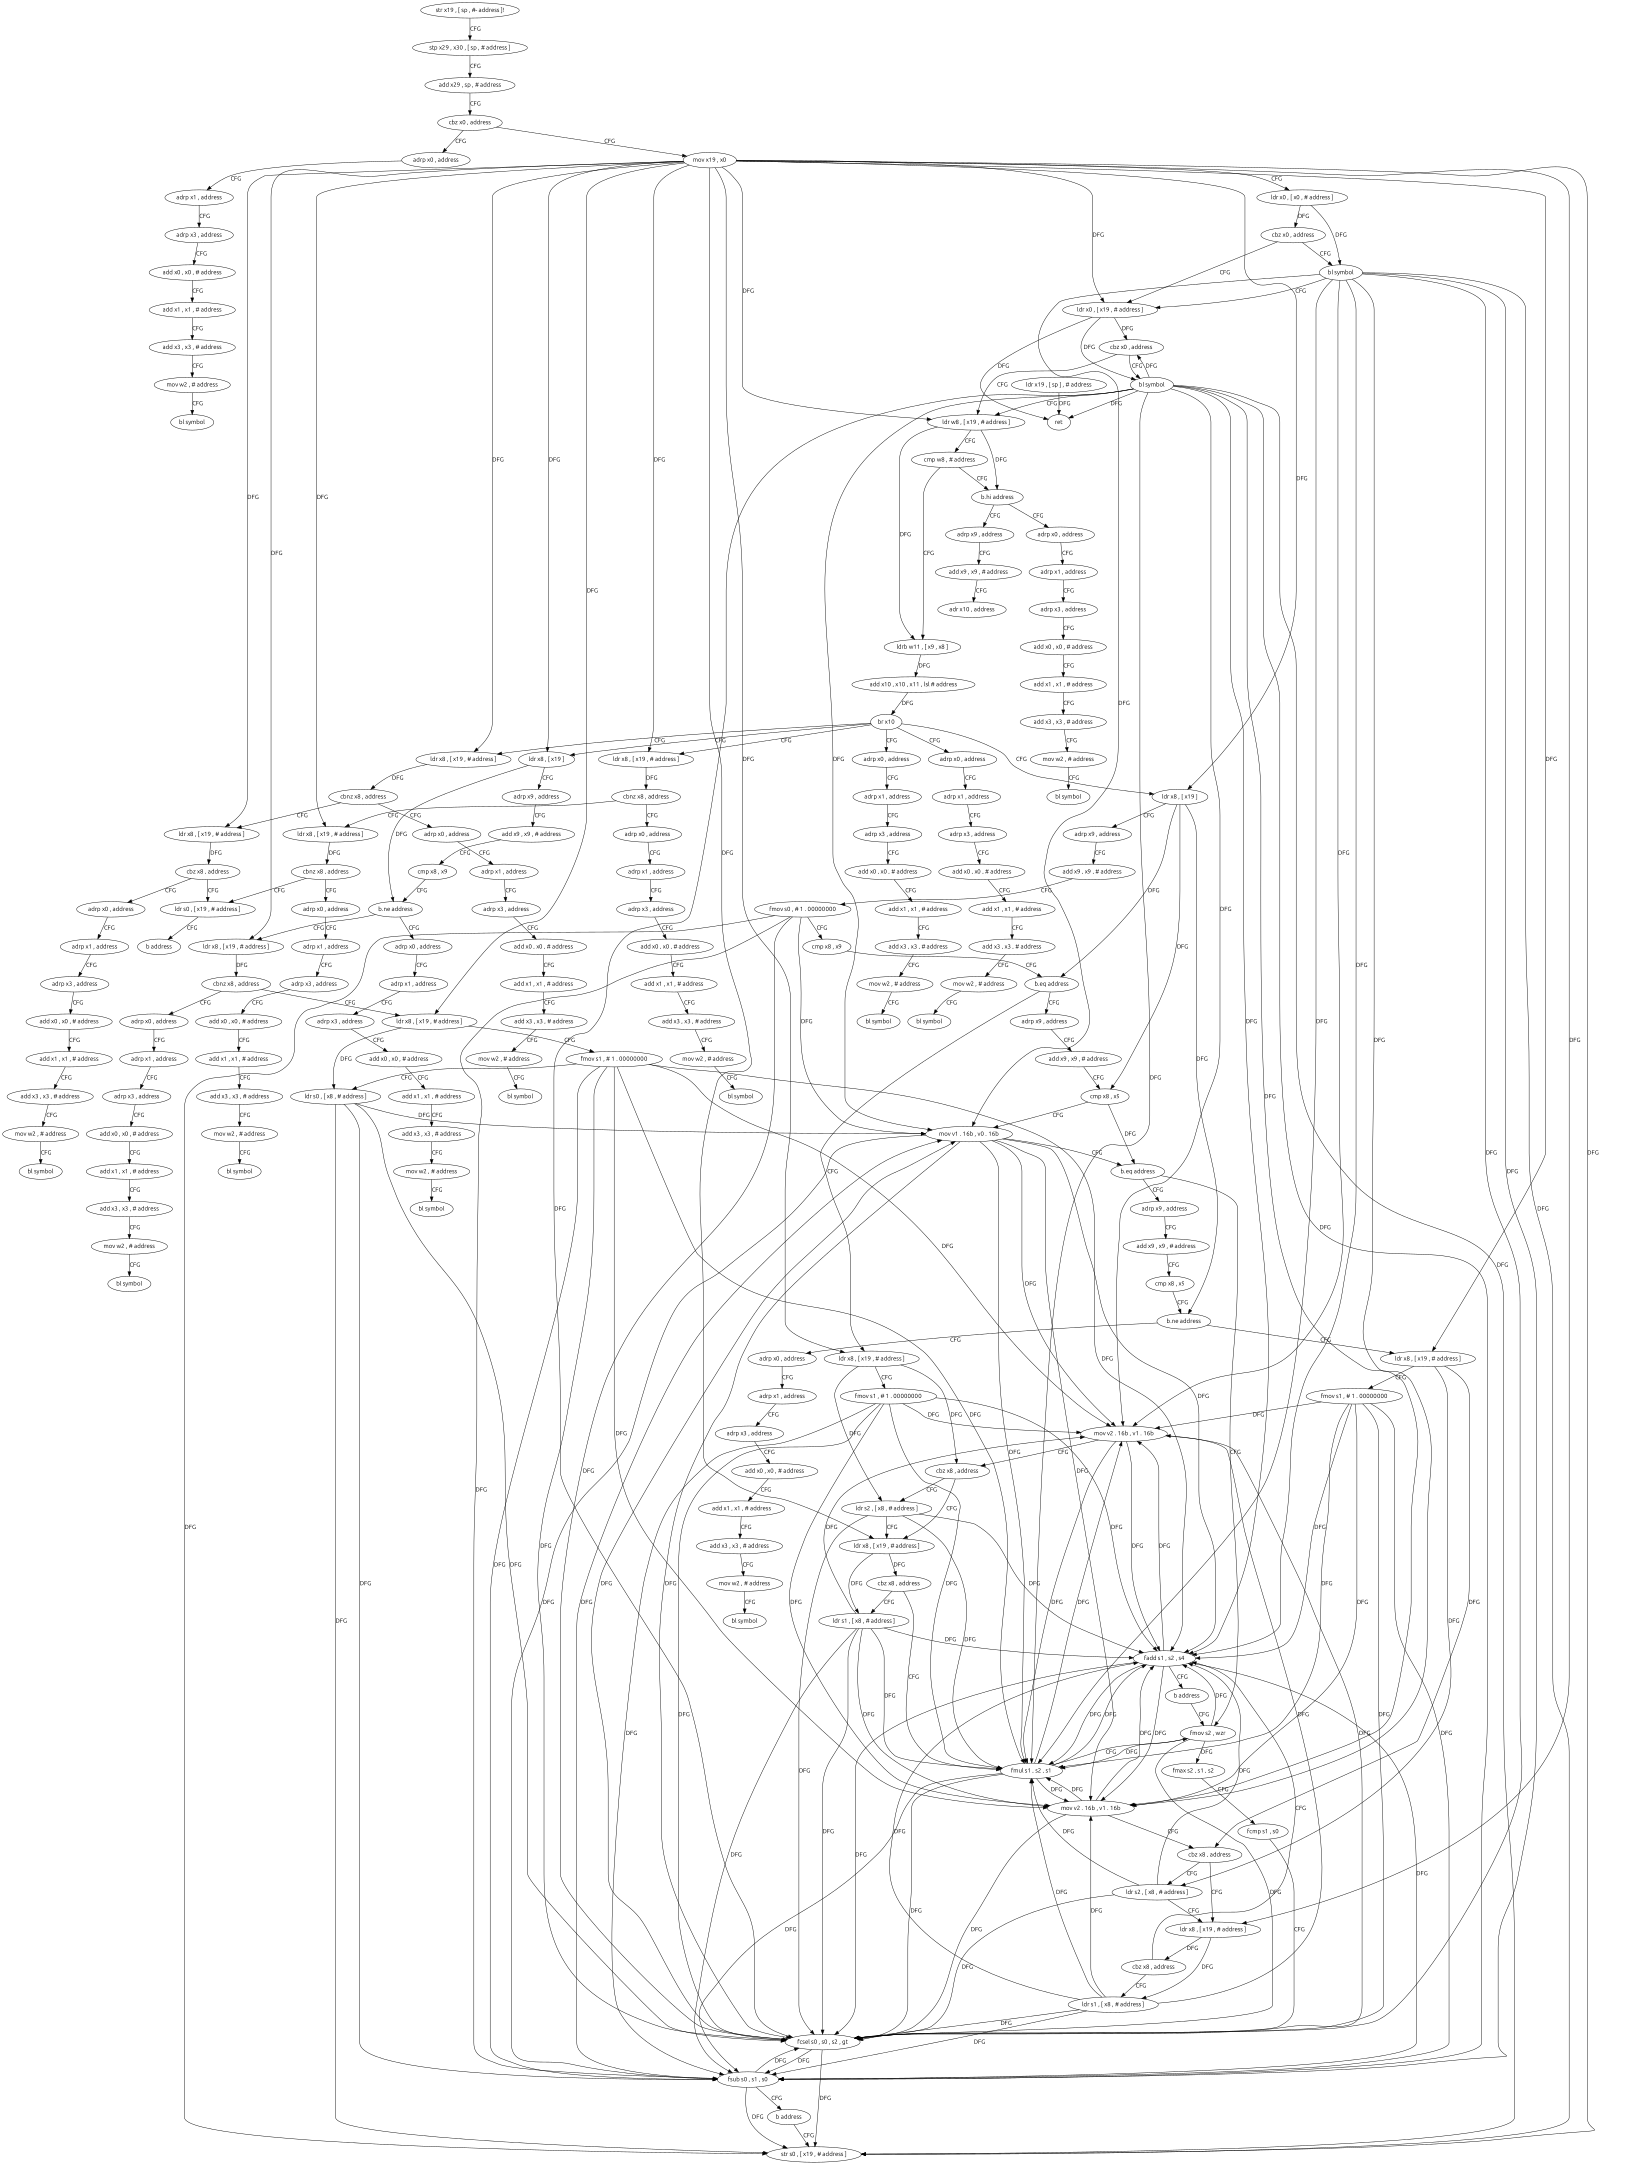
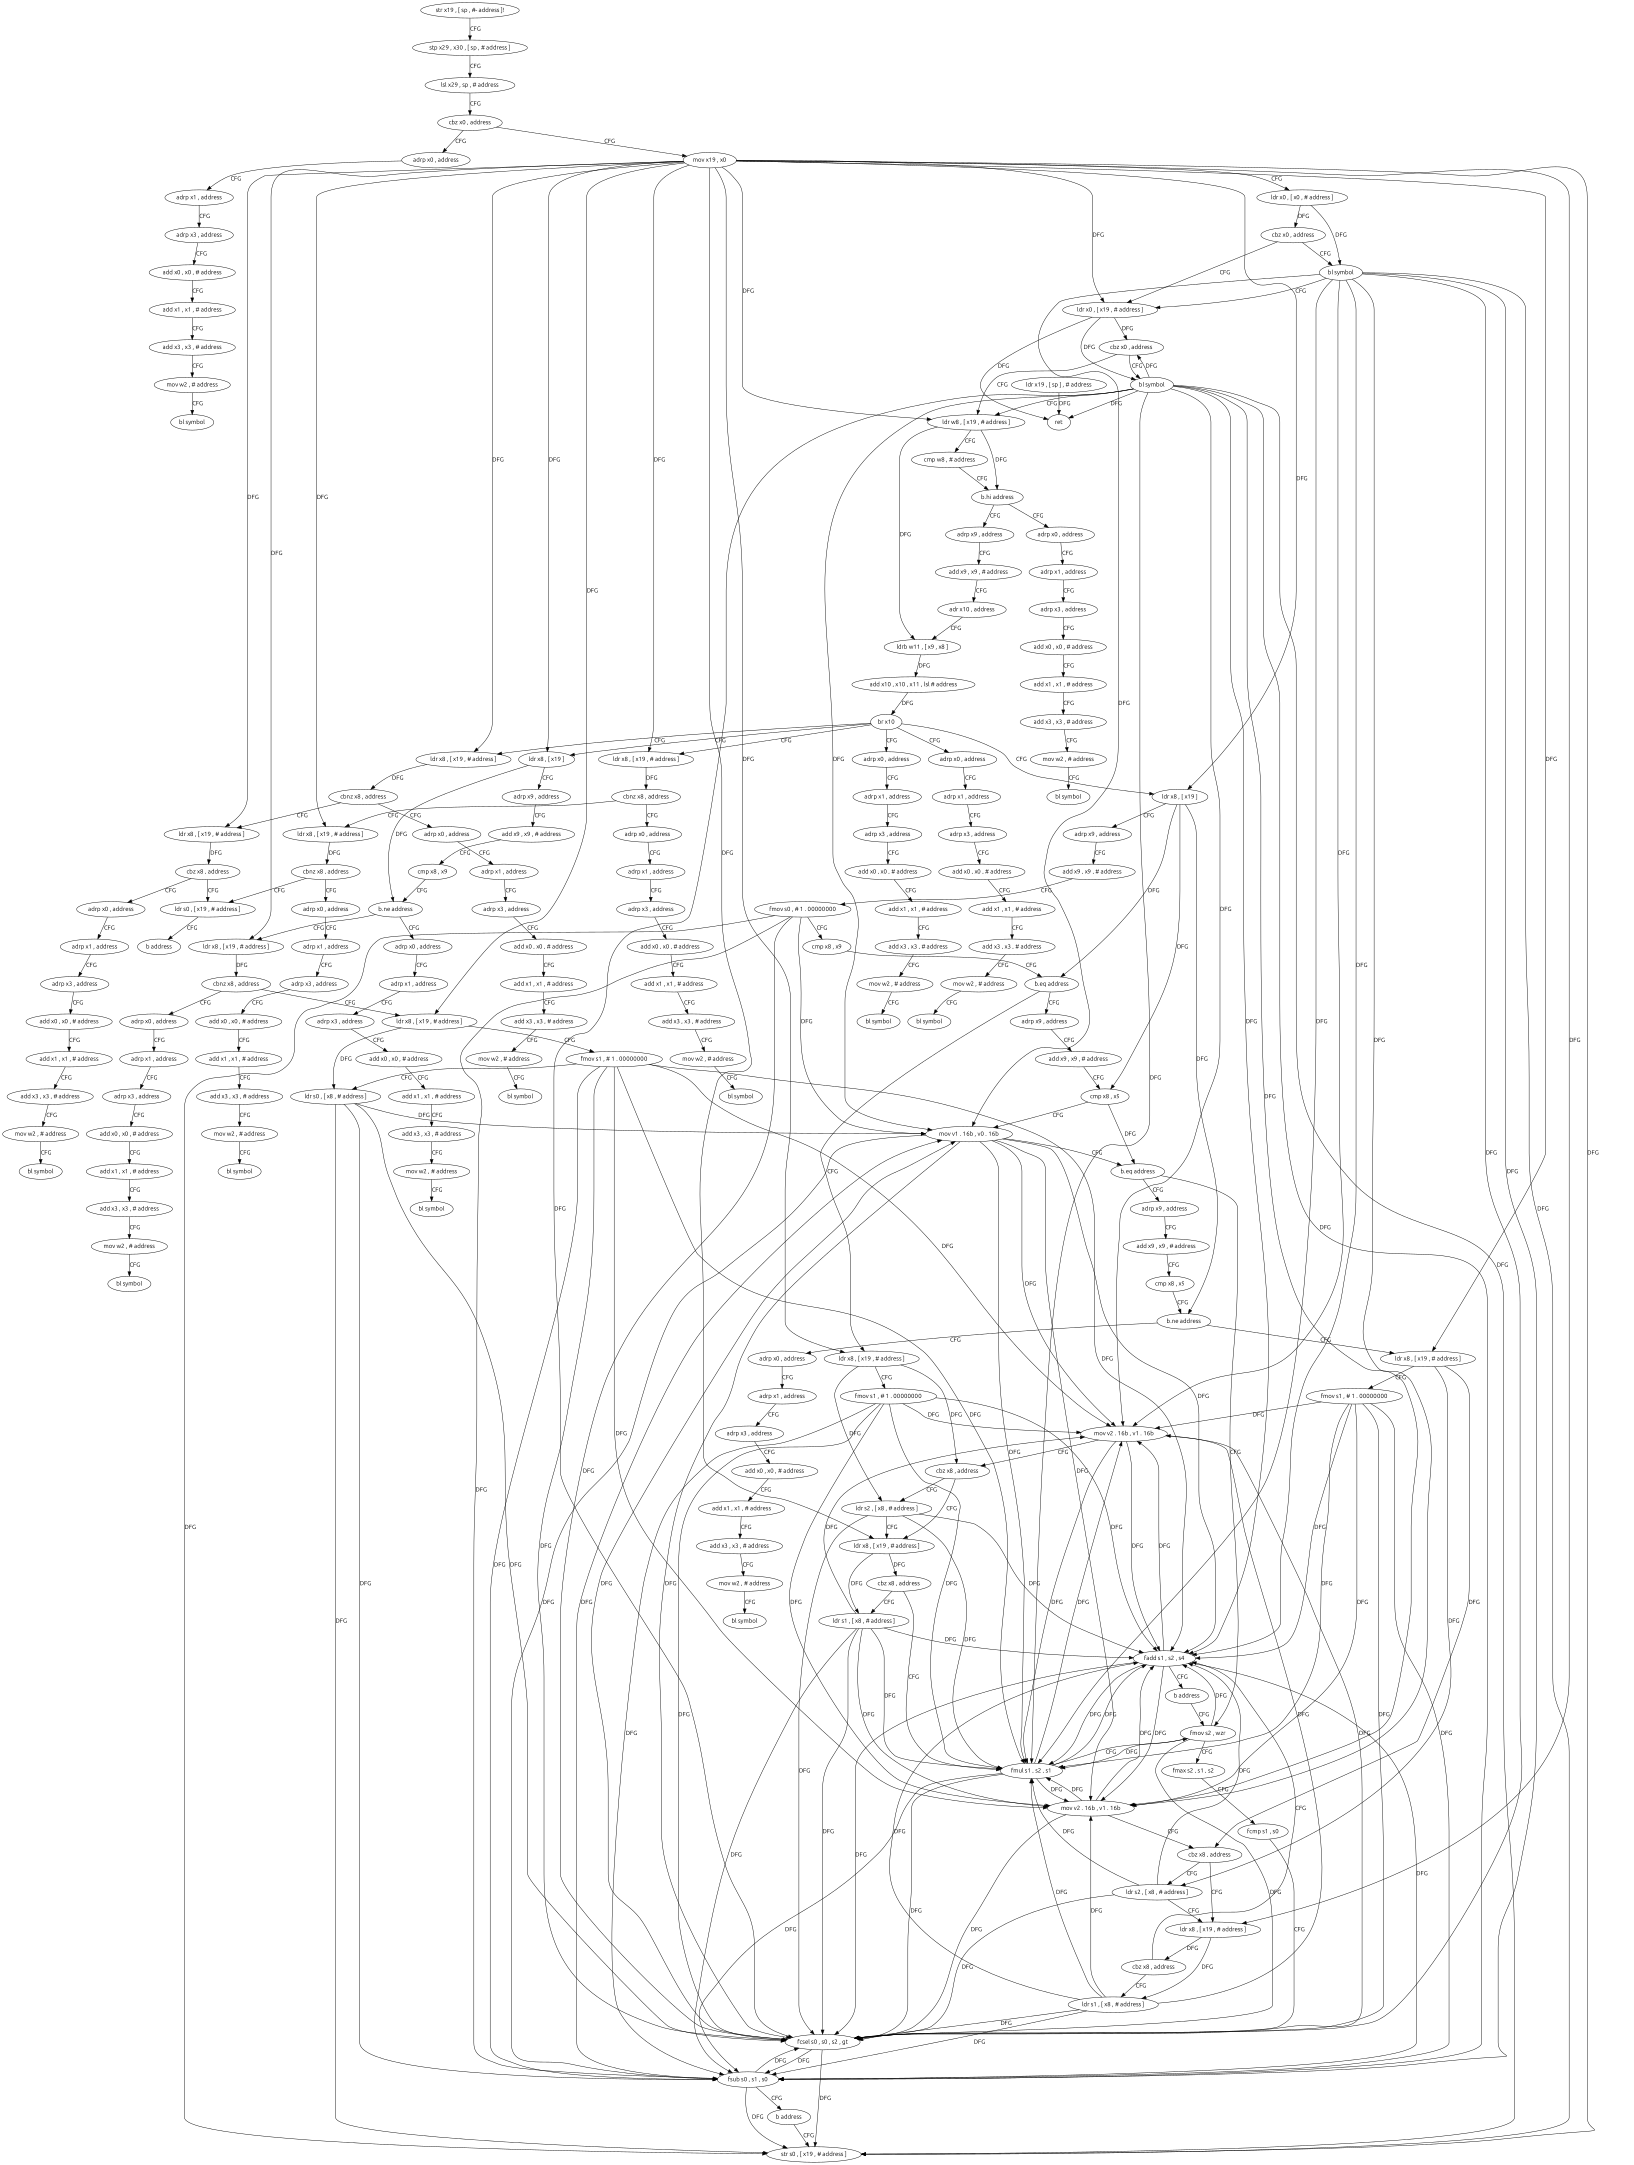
node "add x29 , sp , # address": label "add x29 , sp , # address" -> "lsl x29 , sp , # address"
edge "cmp w8 , # address" -> "ldrb w11 , [ x9 , x8 ]": now "adr x10 , address" -> "ldrb w11 , [ x9 , x8 ]"
edge "fmov s2 , wzr" -> "fmax s2 , s1 , s2": label "DFG" -> "CFG"
